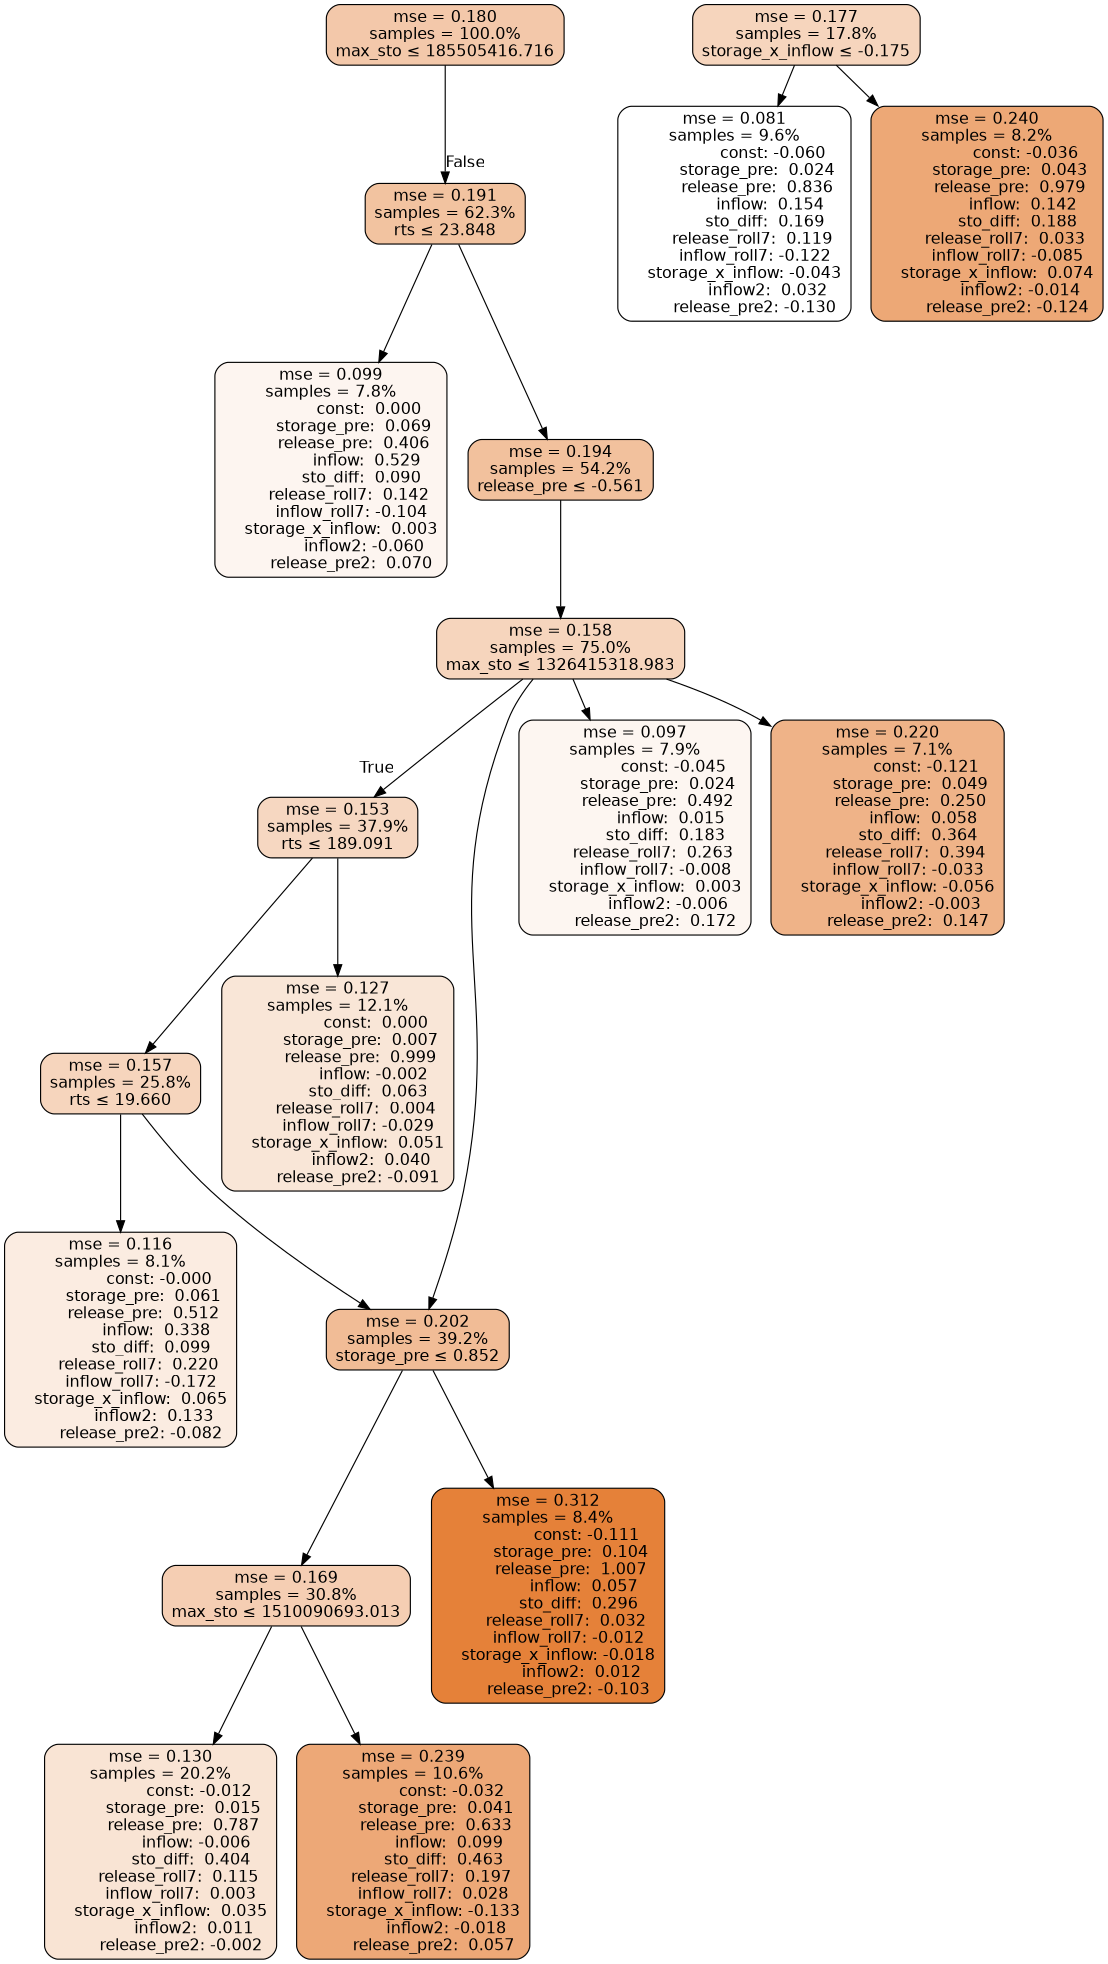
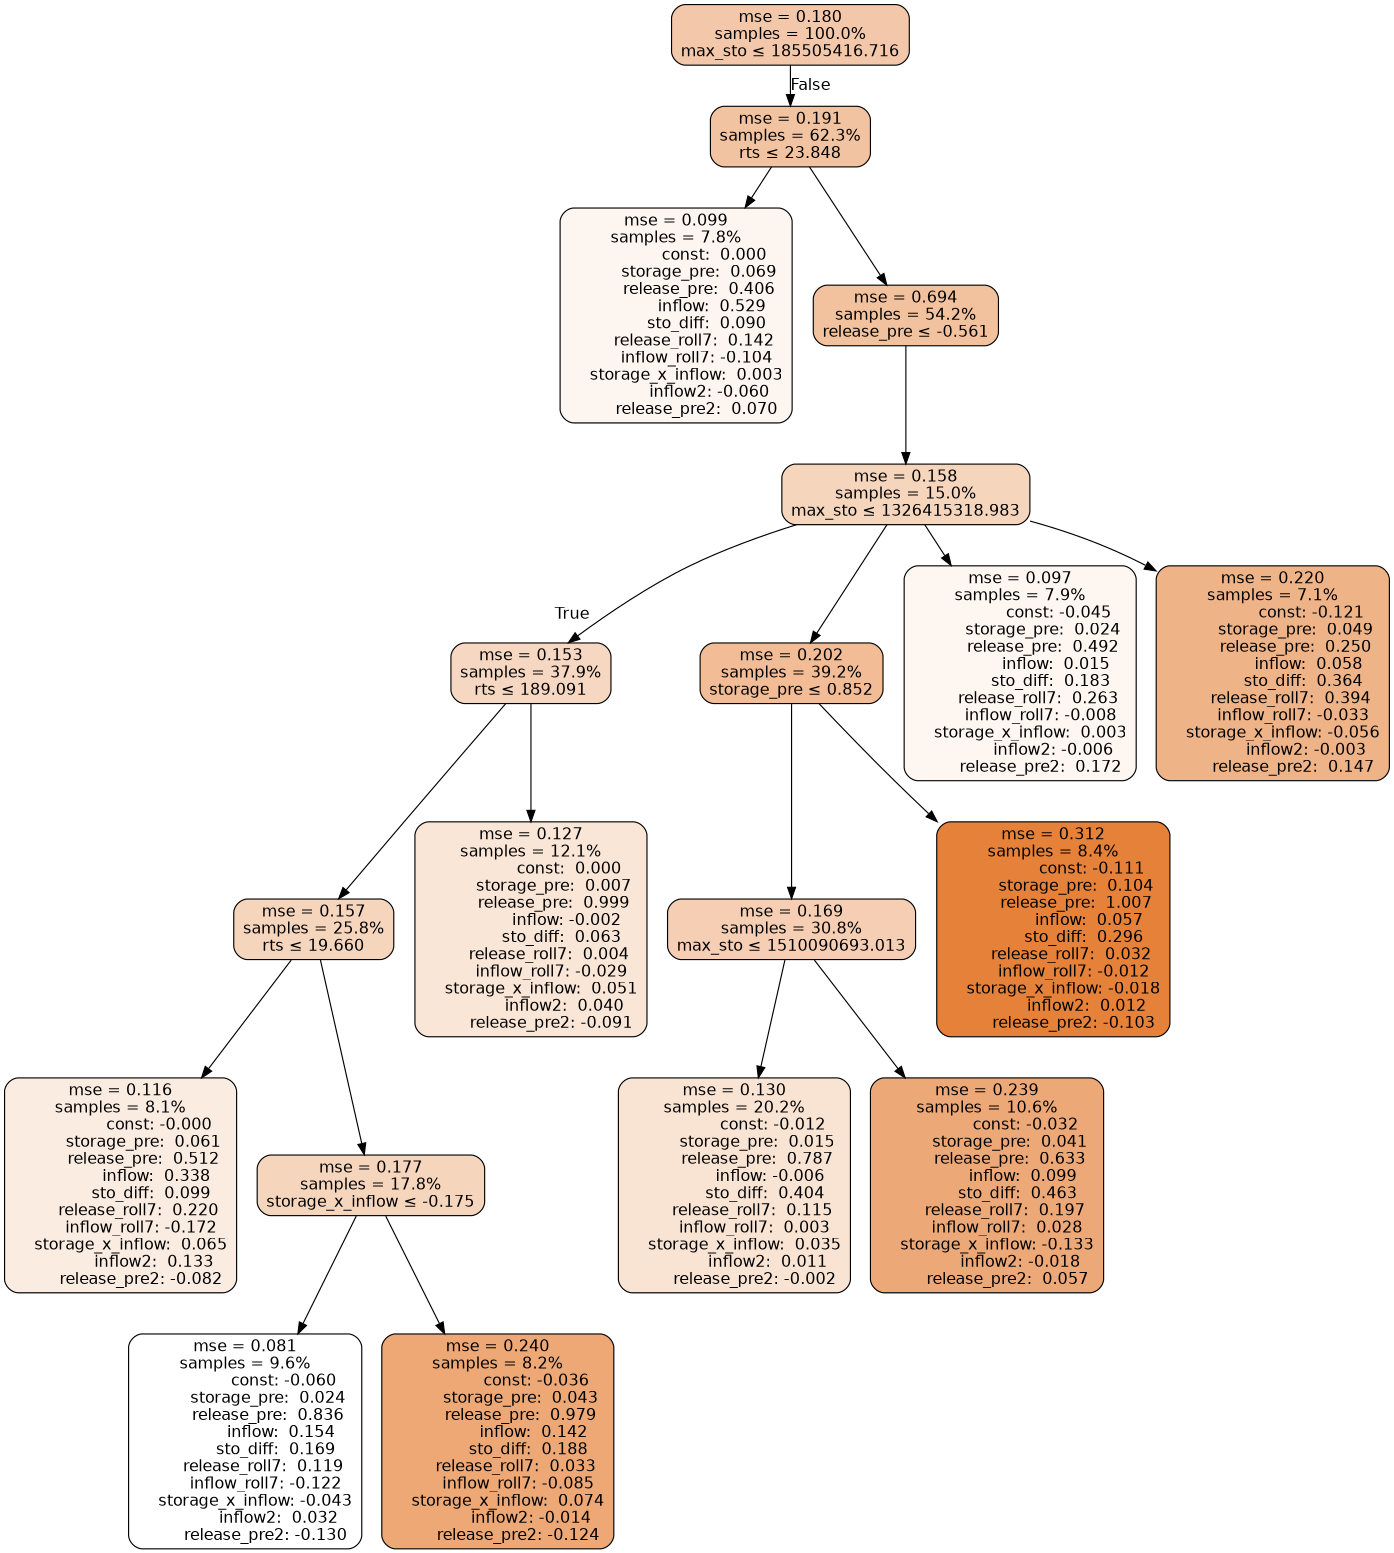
node "mse = 0.194 samples = 54.2% release_pre ≤ -0.561": label "mse = 0.194 samples = 54.2% release_pre ≤ -0.561" -> "mse = 0.694 samples = 54.2% release_pre ≤ -0.561"
node "mse = 0.158 samples = 75.0% max_sto ≤ 1326415318.983": label "mse = 0.158 samples = 75.0% max_sto ≤ 1326415318.983" -> "mse = 0.158 samples = 15.0% max_sto ≤ 1326415318.983"
edge "mse = 0.157 samples = 25.8% rts ≤ 19.660" -> "mse = 0.202 samples = 39.2% storage_pre ≤ 0.852": now "mse = 0.157 samples = 25.8% rts ≤ 19.660" -> "mse = 0.177 samples = 17.8% storage_x_inflow ≤ -0.175"
